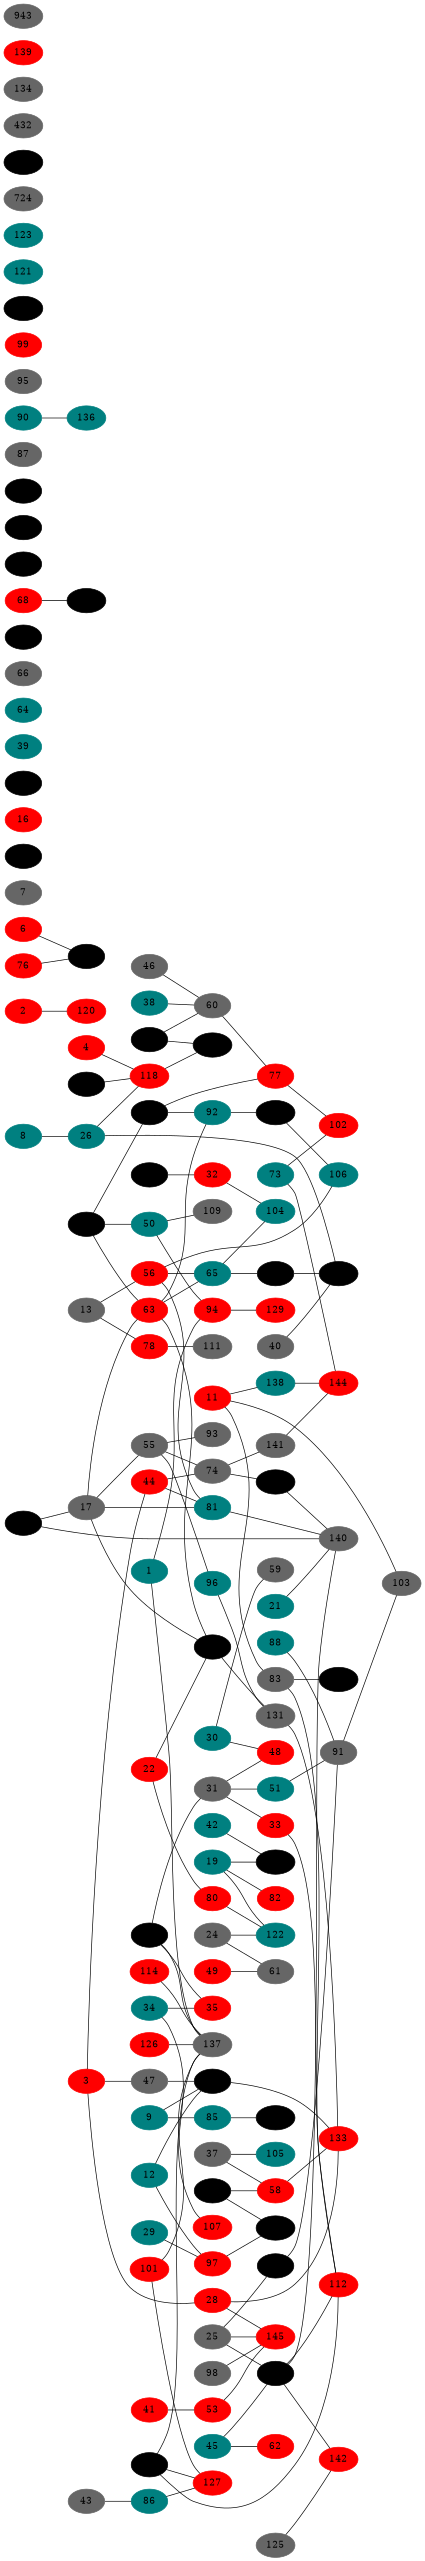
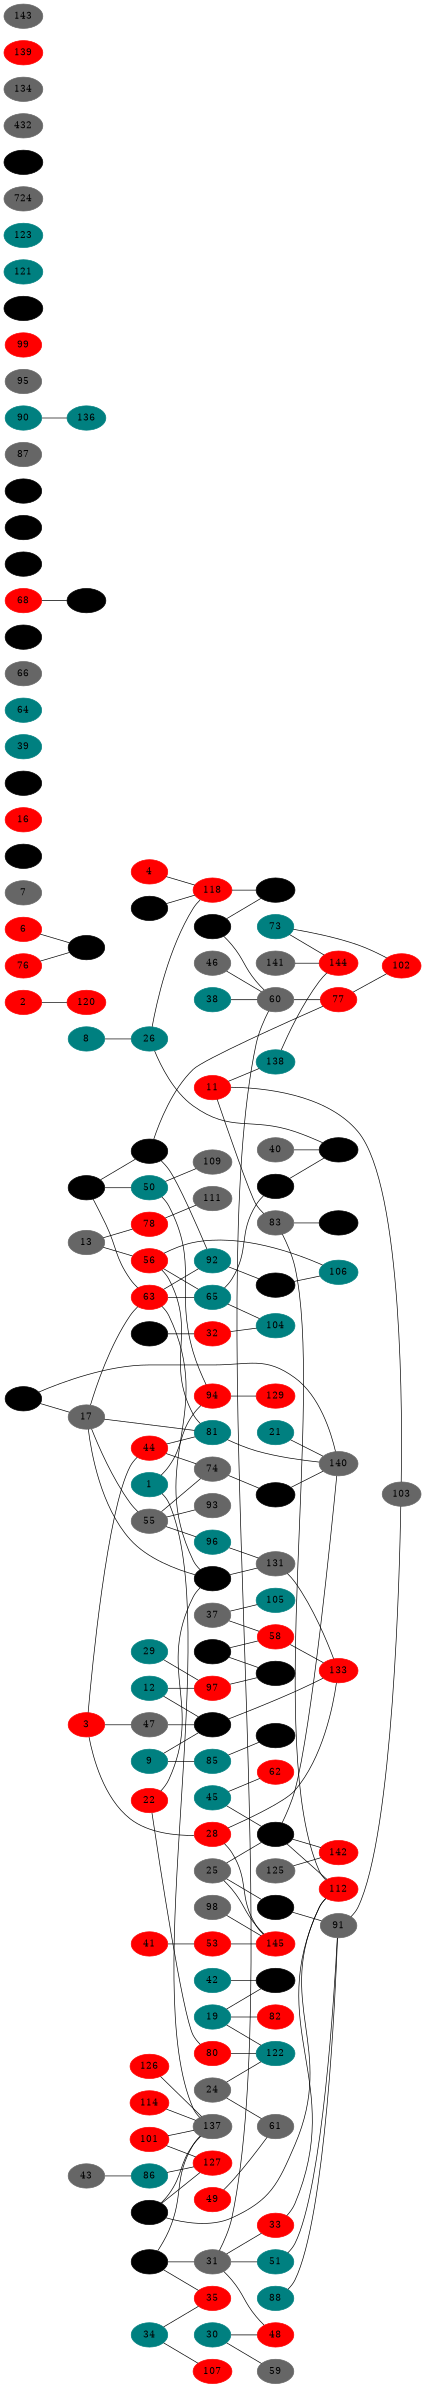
node "943": label "943" -> "143"
edge "141" -- "74": removed
edge "60" -- "31": added
